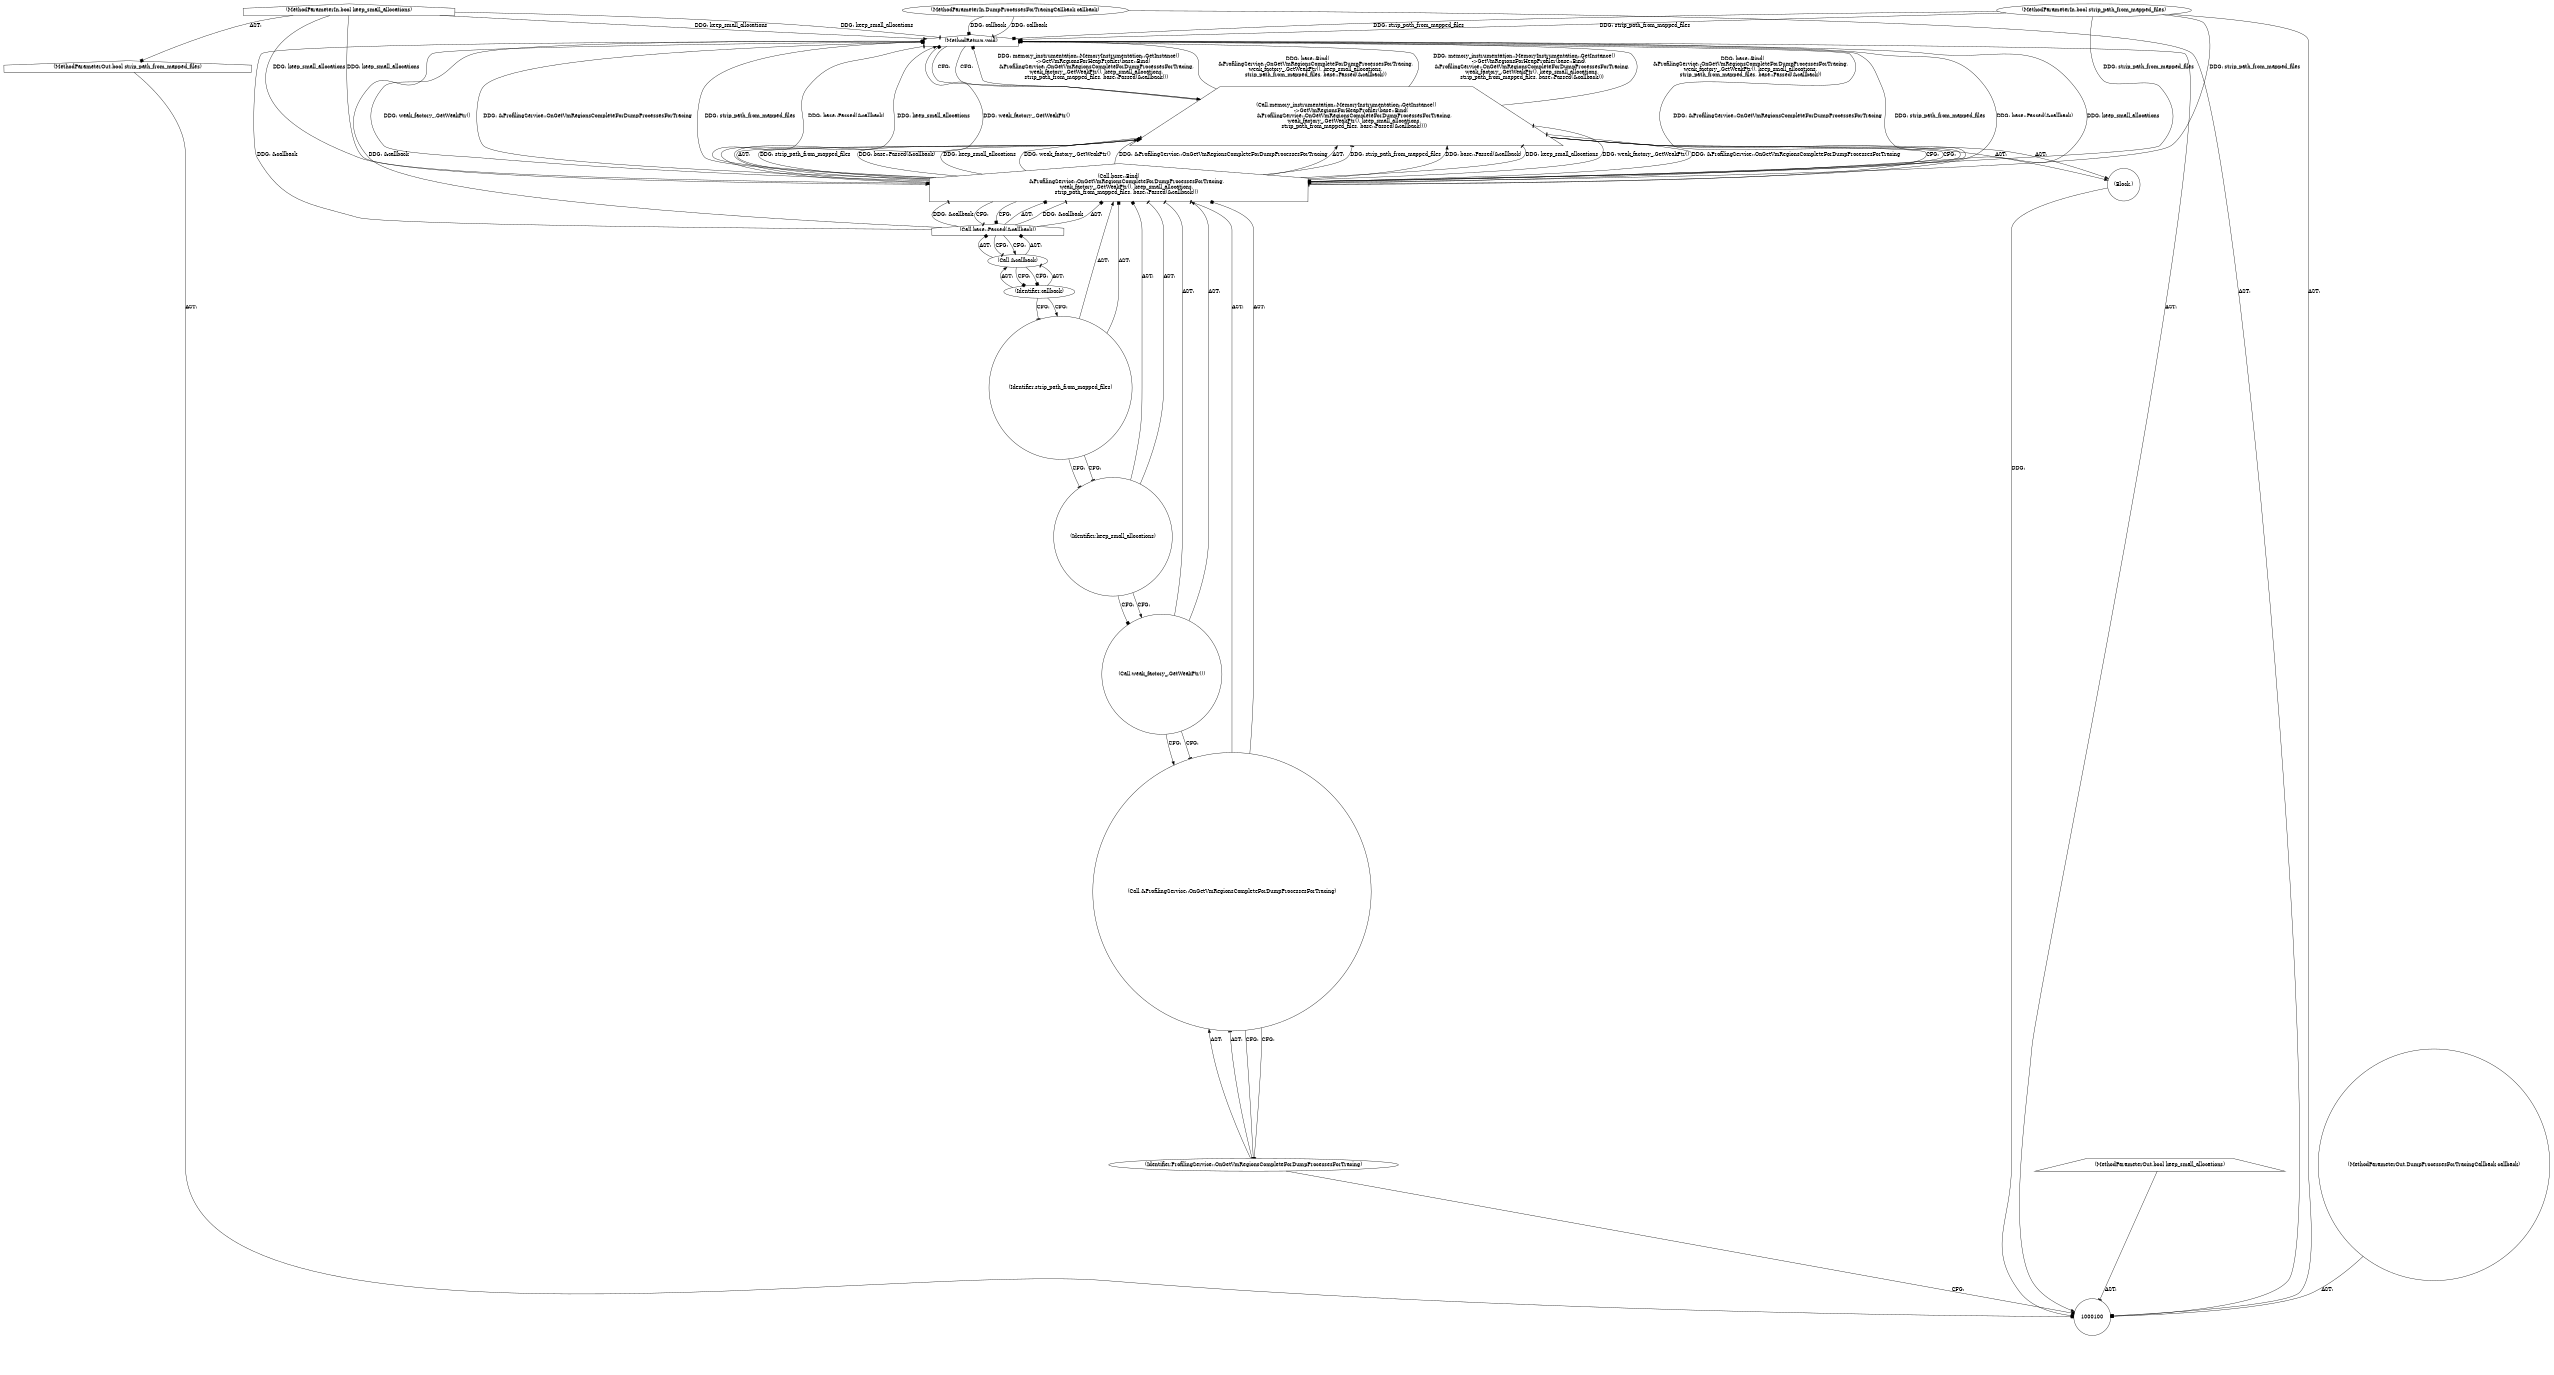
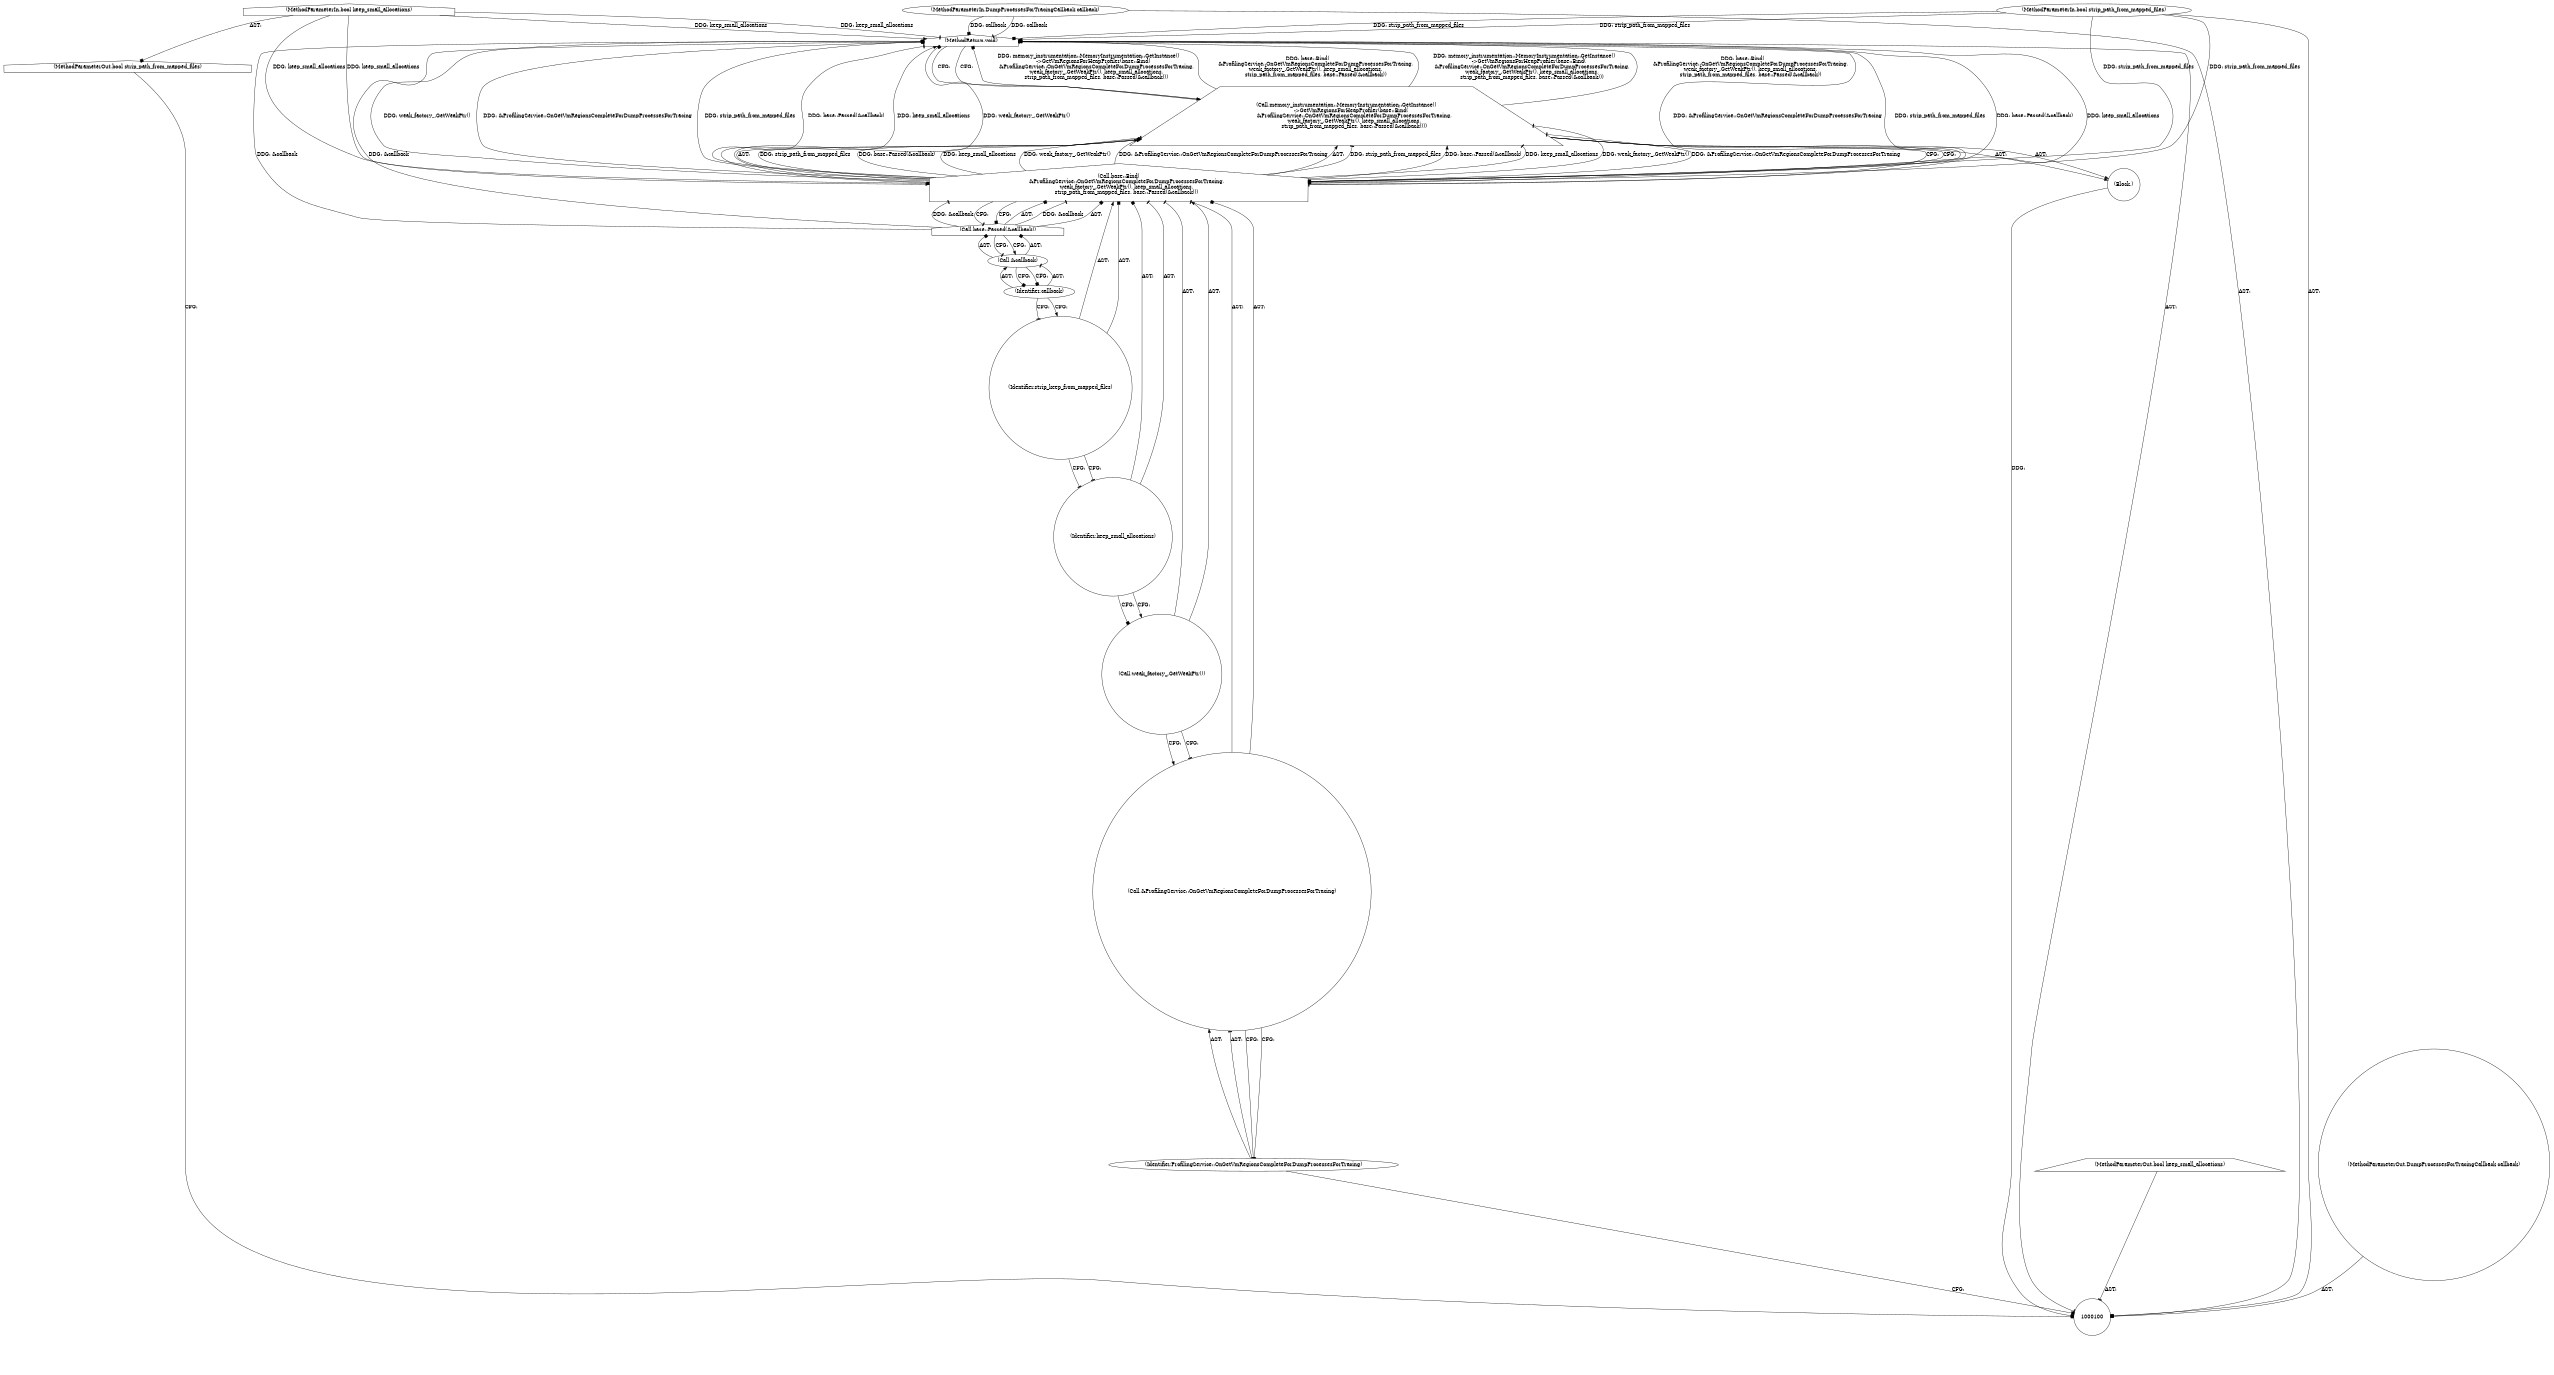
edge "(MethodReturn,void)" -> "1000100": arrowhead normal -> tee
edge "(MethodParameterOut,bool strip_path_from_mapped_files)" -> "1000100": label "AST: " -> "CFG: "
node "(Identifier,strip_path_from_mapped_files)": label "(Identifier,strip_path_from_mapped_files)" -> "(Identifier,strip_keep_from_mapped_files)"
